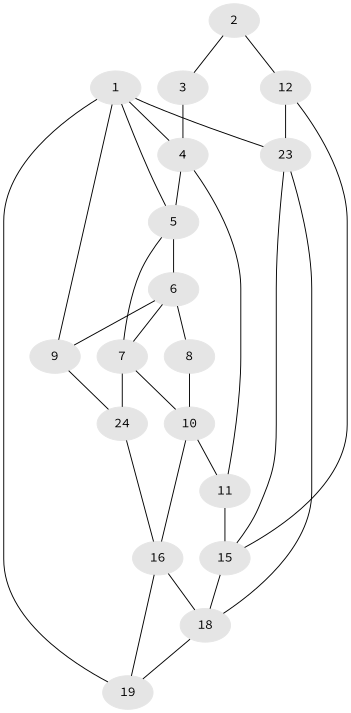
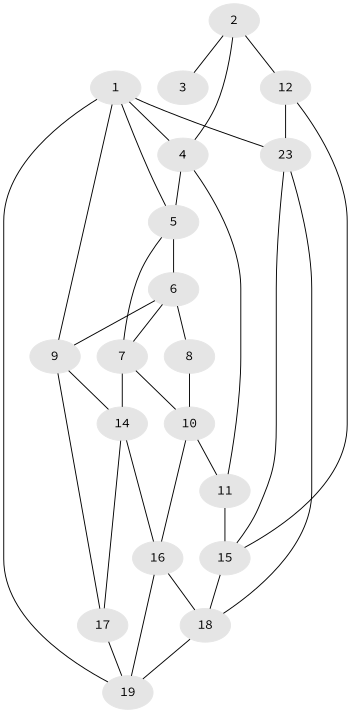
edge "3" -- "4": now "2" -- "4"
node "24": label "24" -> "14"
node "17": added
